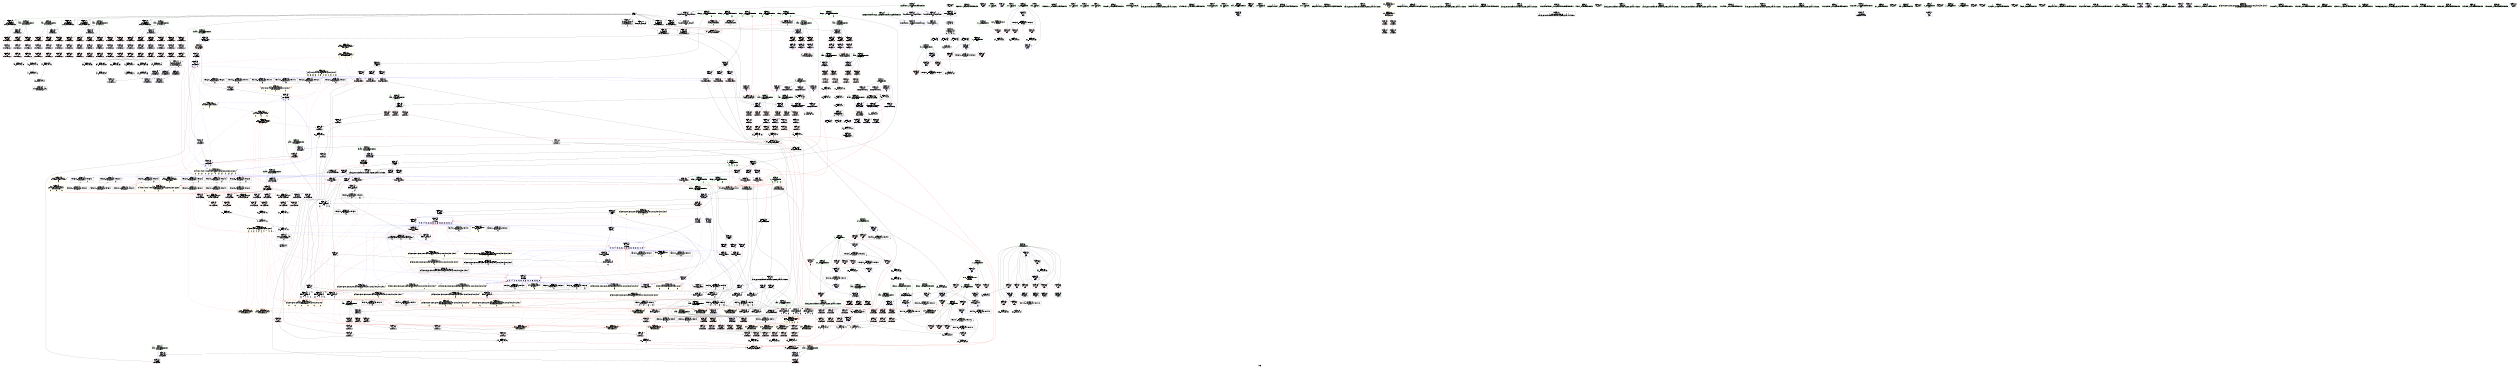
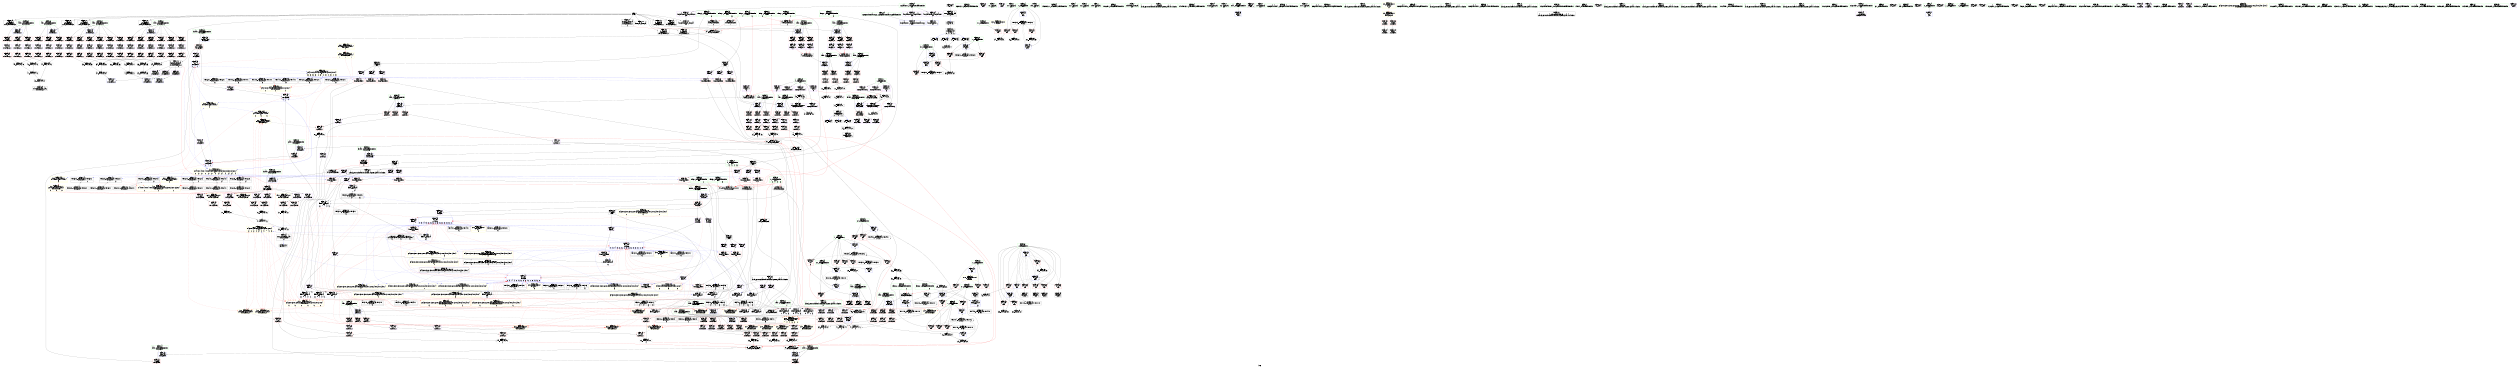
node "NodeID: 175": added
